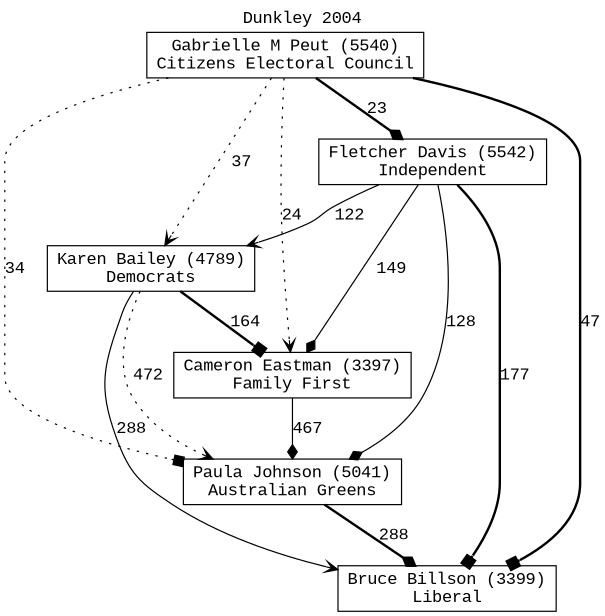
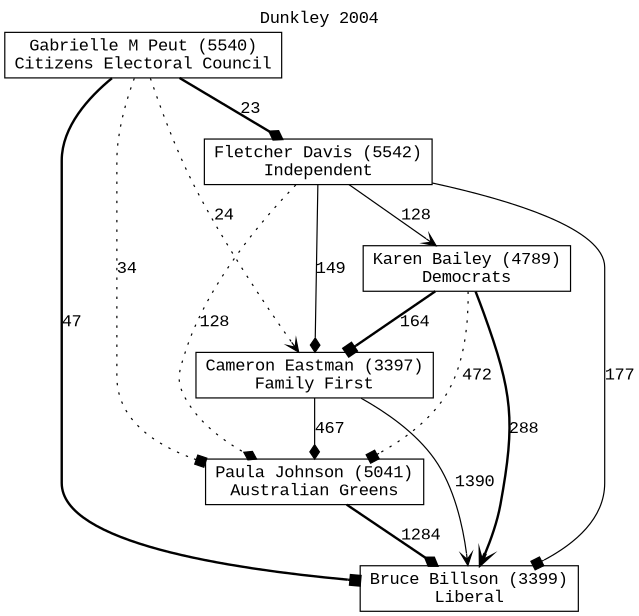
edge "Gabrielle M Peut (5540) Citizens Electoral Council" -> "Karen Bailey (4789) Democrats": removed, label "37"
edge "Fletcher Davis (5542) Independent" -> "Karen Bailey (4789) Democrats": label "122" -> "128"
edge "Fletcher Davis (5542) Independent" -> "Paula Johnson (5041) Australian Greens": style solid -> dotted
edge "Fletcher Davis (5542) Independent" -> "Bruce Billson (3399) Liberal": style bold -> solid
edge "Karen Bailey (4789) Democrats" -> "Paula Johnson (5041) Australian Greens": arrowhead vee -> box
edge "Cameron Eastman (3397) Family First" -> "Bruce Billson (3399) Liberal": added, label "1390"
edge "Karen Bailey (4789) Democrats" -> "Bruce Billson (3399) Liberal": style solid -> bold
edge "Paula Johnson (5041) Australian Greens" -> "Bruce Billson (3399) Liberal": label "288" -> "1284"
